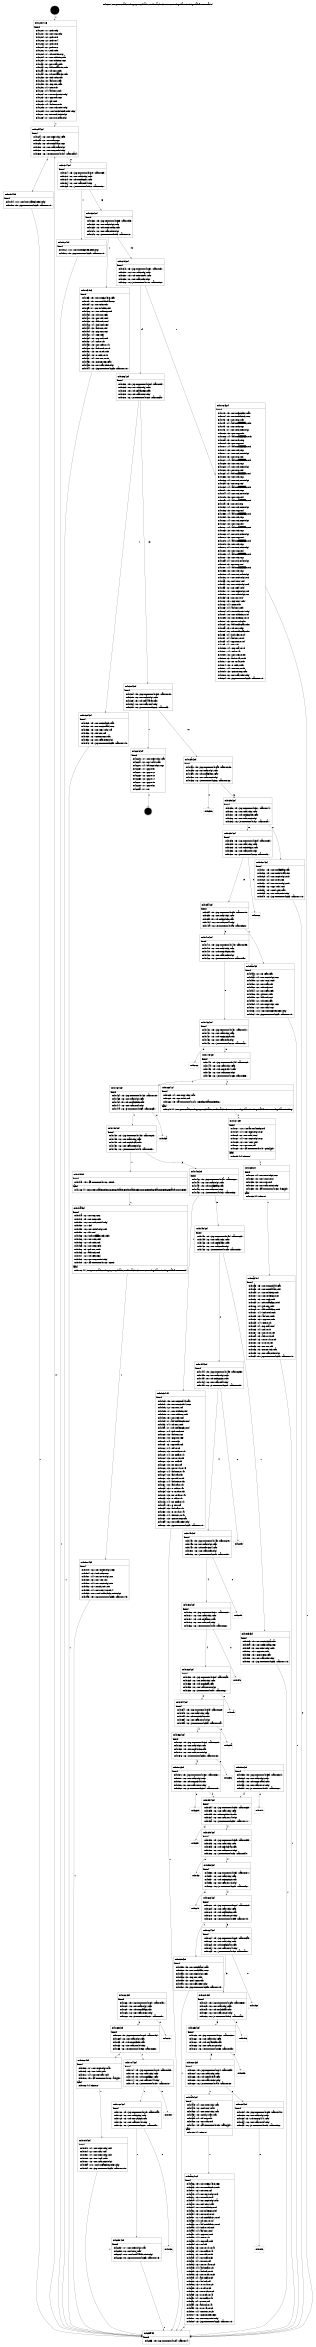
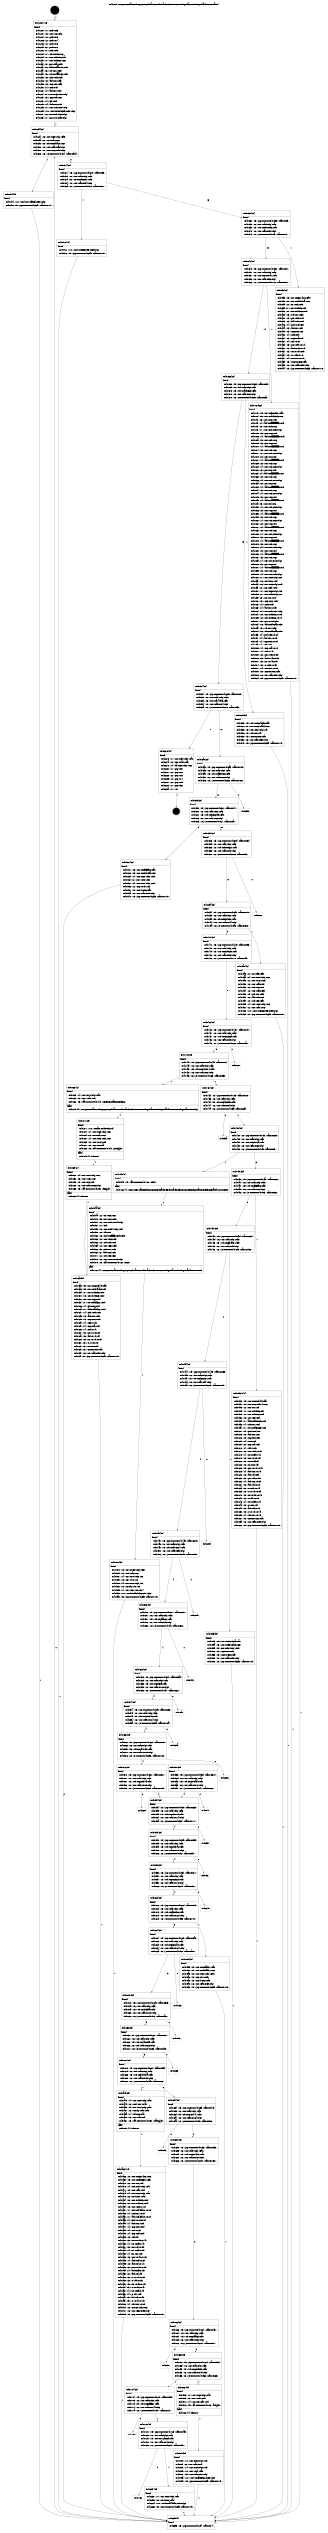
node "0x4016b0 [28]": added
